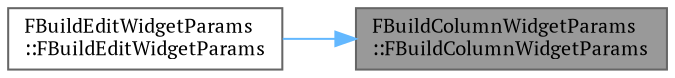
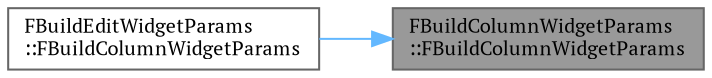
node "FBuildEditWidgetParams ::FBuildEditWidgetParams": label "FBuildEditWidgetParams ::FBuildEditWidgetParams" -> "FBuildEditWidgetParams ::FBuildColumnWidgetParams"
